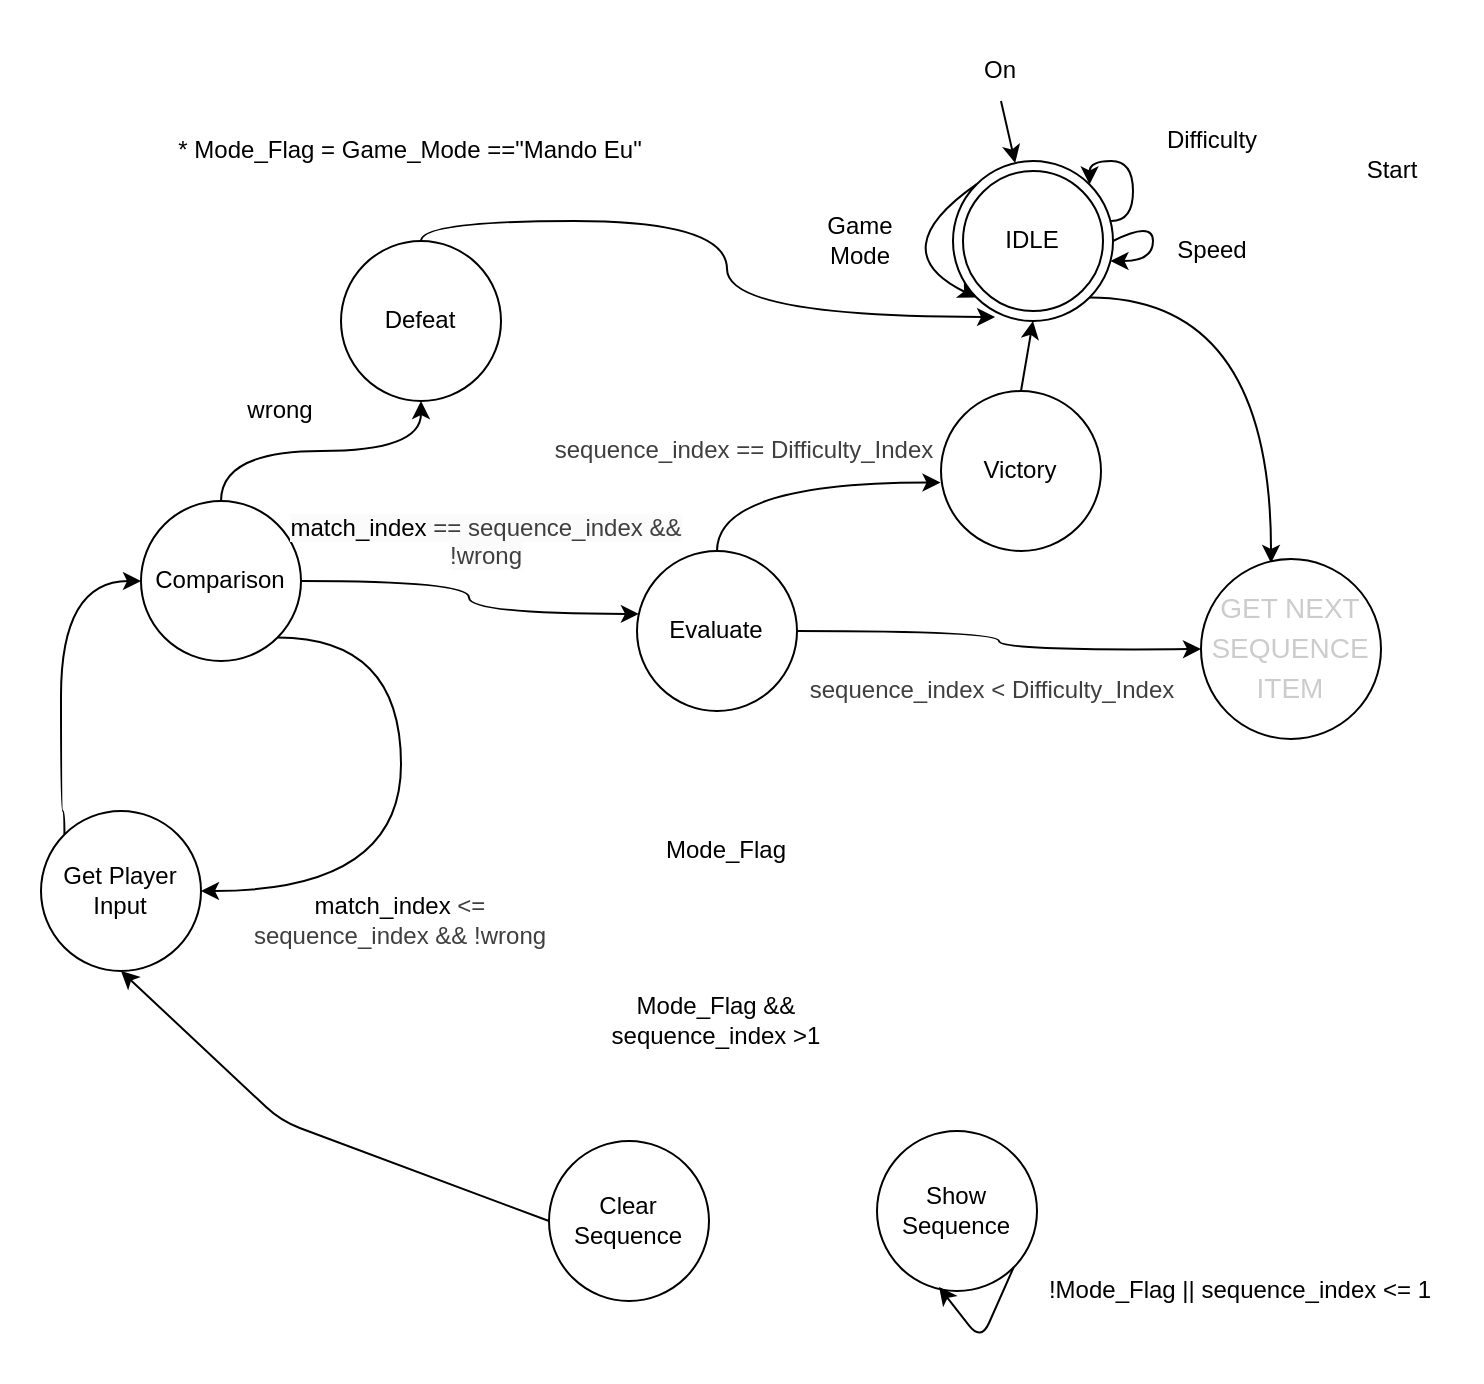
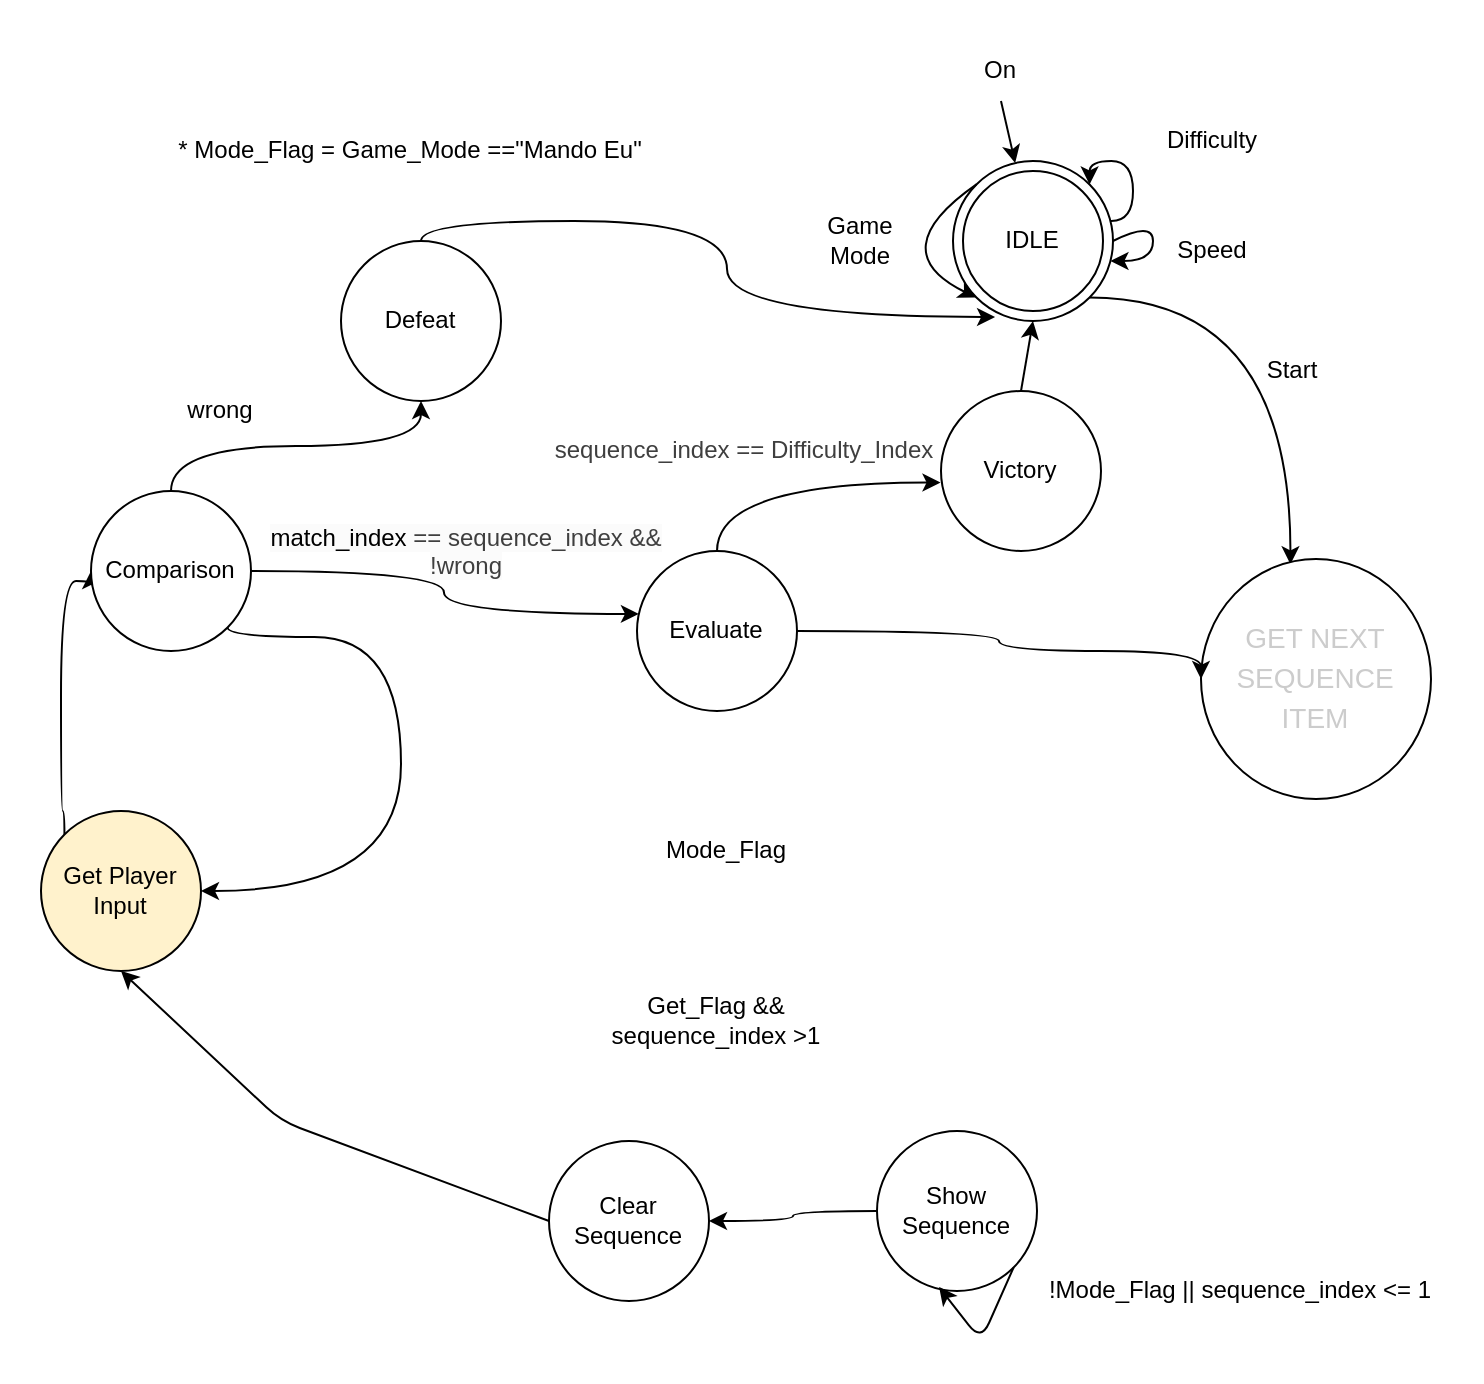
node "Start": moved (1393, 171) -> (1293, 371)
node "wrong": moved (281, 411) -> (221, 411)
node "match_index == sequence_index && !wrong": moved (487, 541) -> (467, 551)
node "Comparison": moved (221, 581) -> (171, 571)
node "GET NEXT SEQUENCE ITEM": size 180x180 -> 230x240
node "sequence_index < Difficulty_Index": removed
node "Get Player Input": fillcolor #ffffff -> #fff2cc
node "match_index <= sequence_index && !wrong": removed
node "Mode_Flag && sequence_index >1": label "Mode_Flag && sequence_index >1" -> "Get_Flag && sequence_index >1"
edge "Show Sequence" -> "Clear Sequence": added
